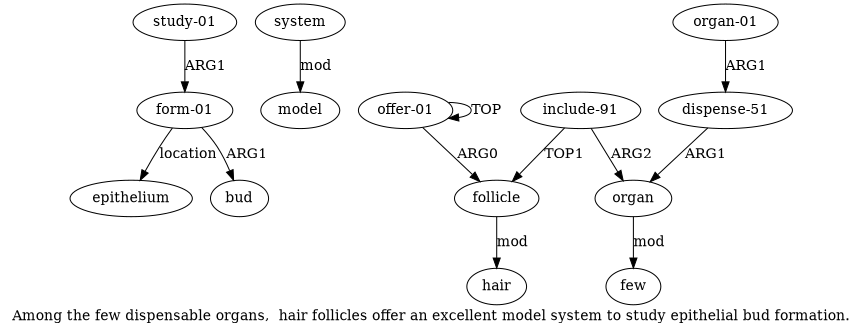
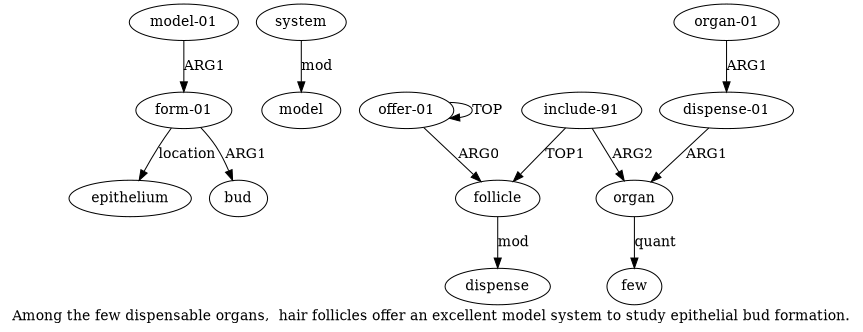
node "study-01": label "study-01" -> "model-01"
node "dispense-51": label "dispense-51" -> "dispense-01"
edge "organ" -> "few": label "mod" -> "quant"
node "hair": label "hair" -> "dispense"
